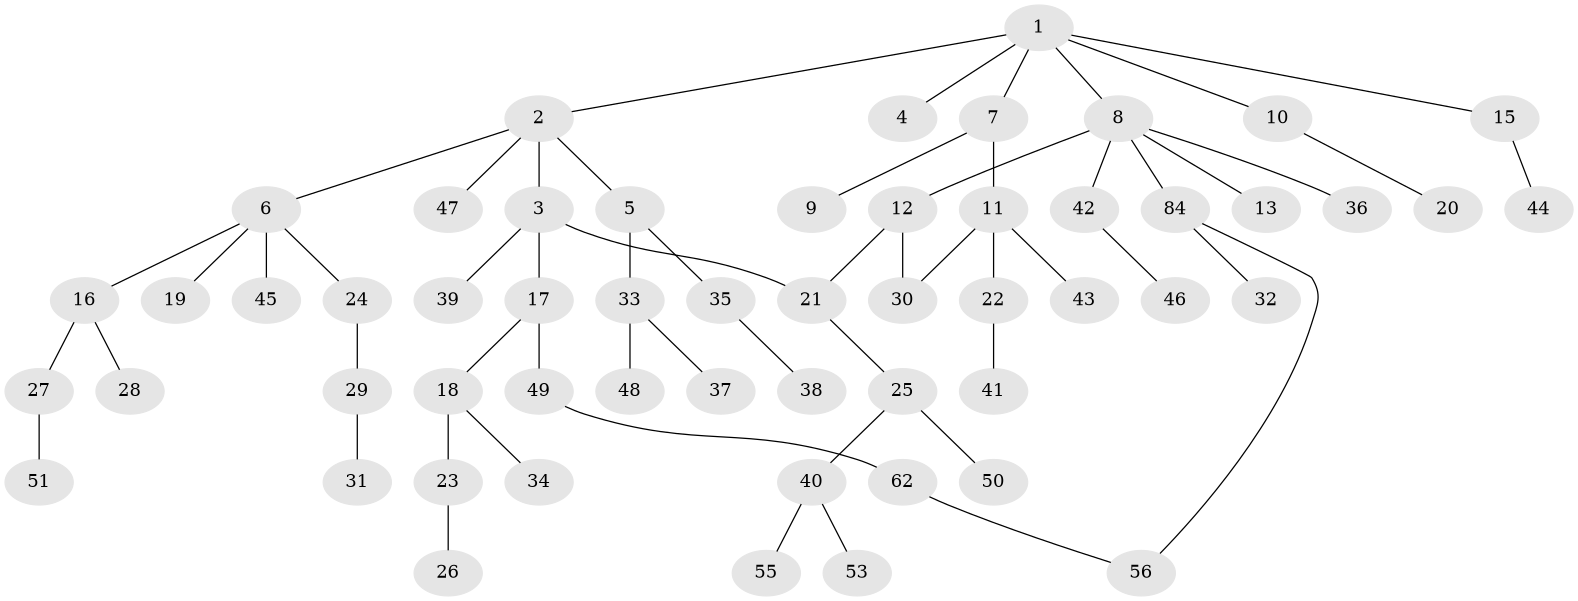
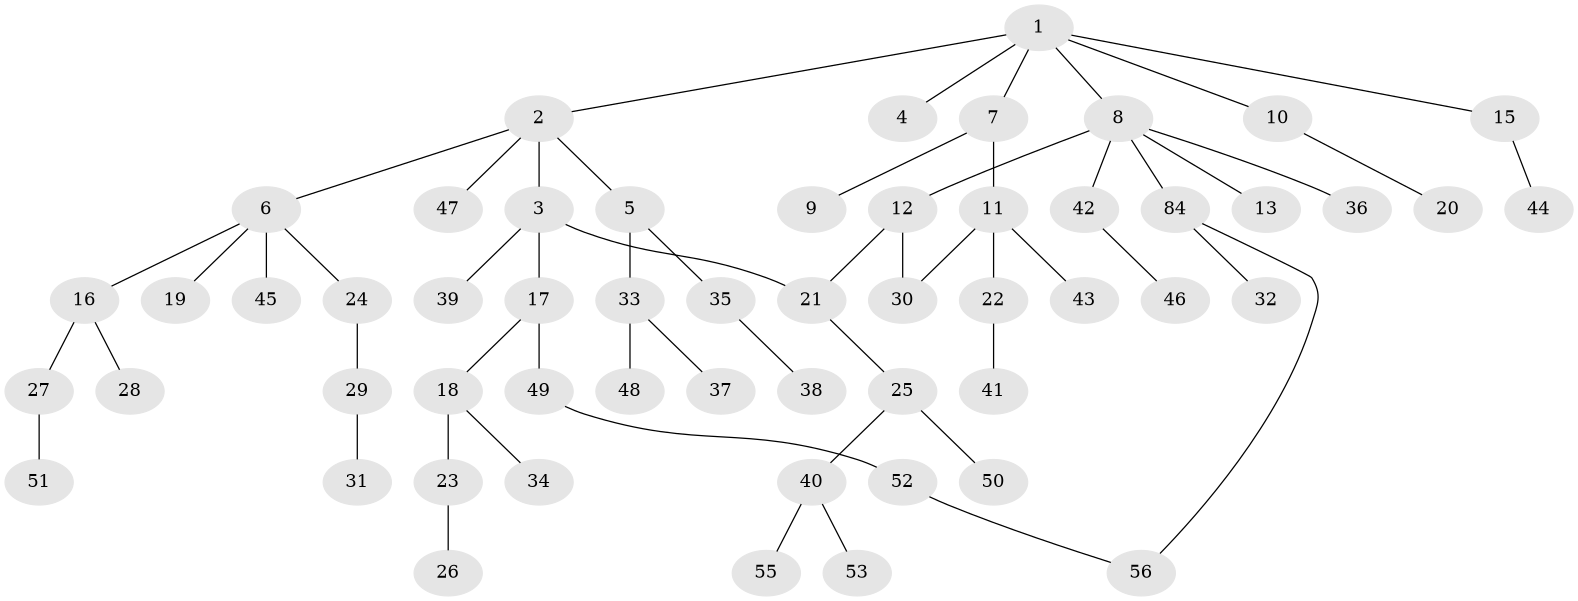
node "62": label "62" -> "52"
